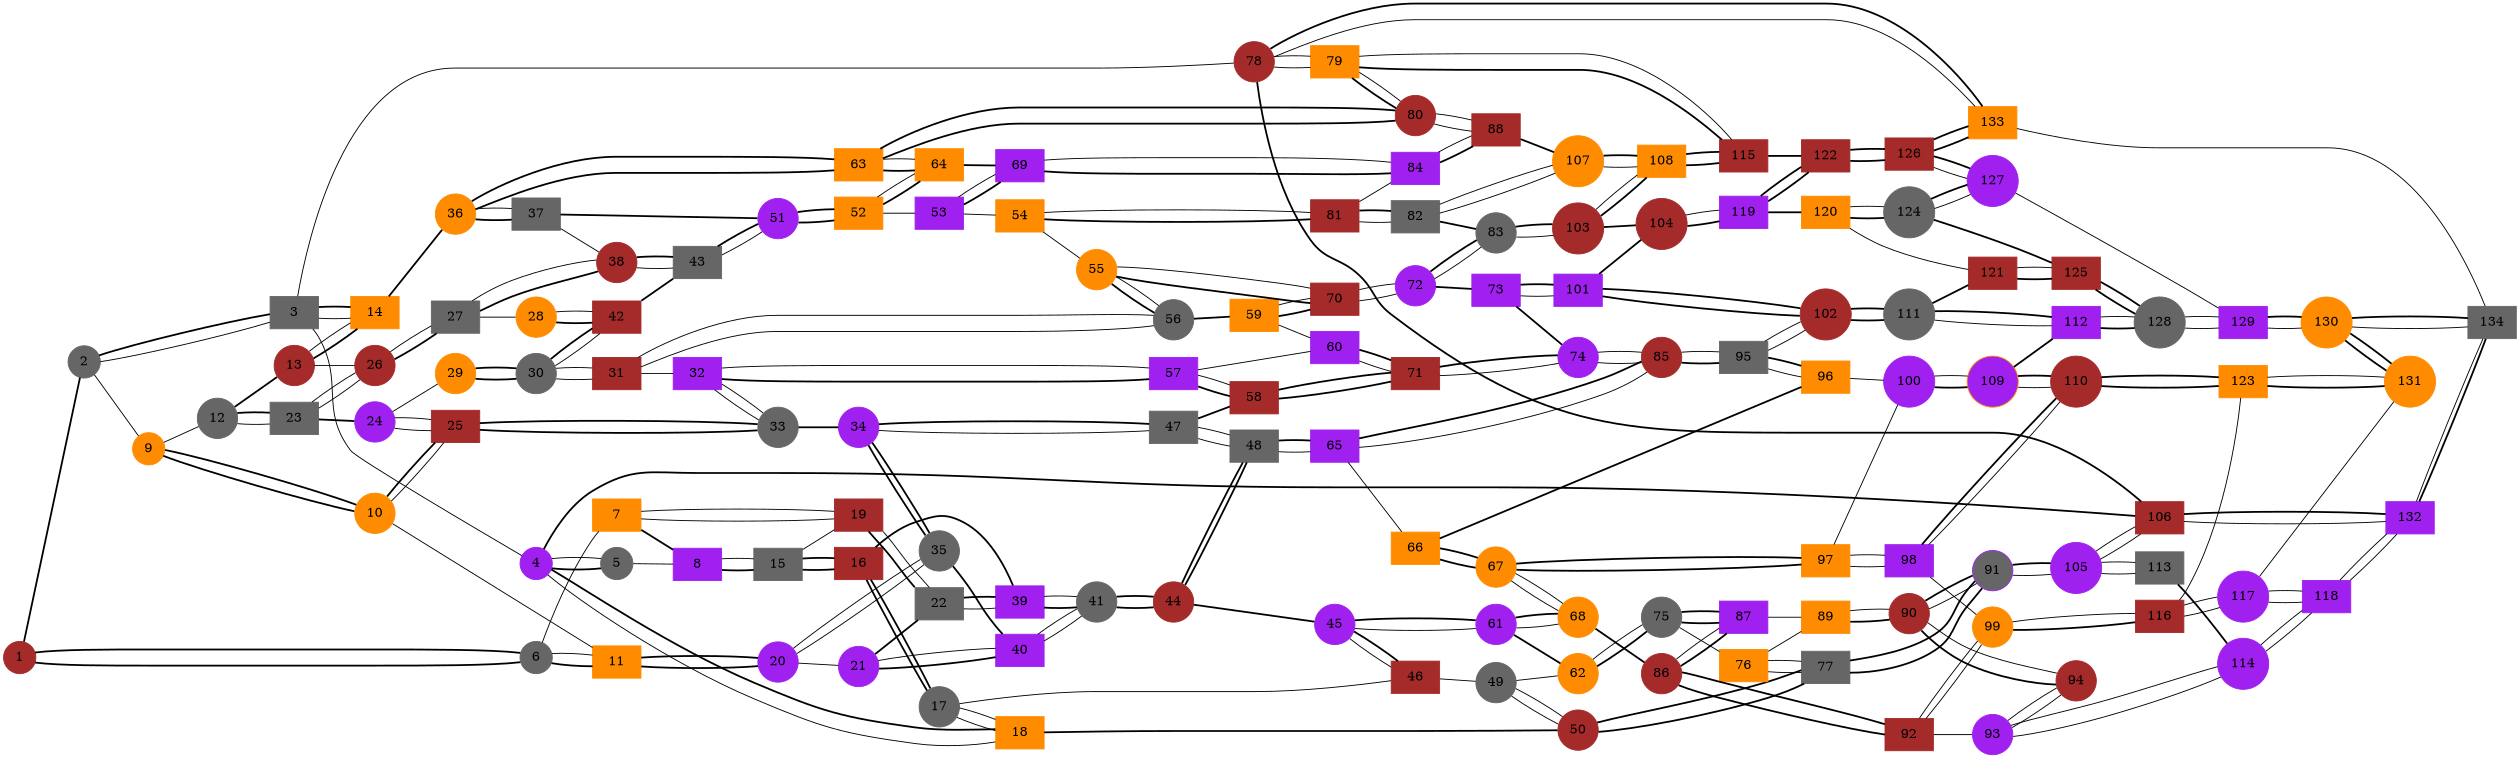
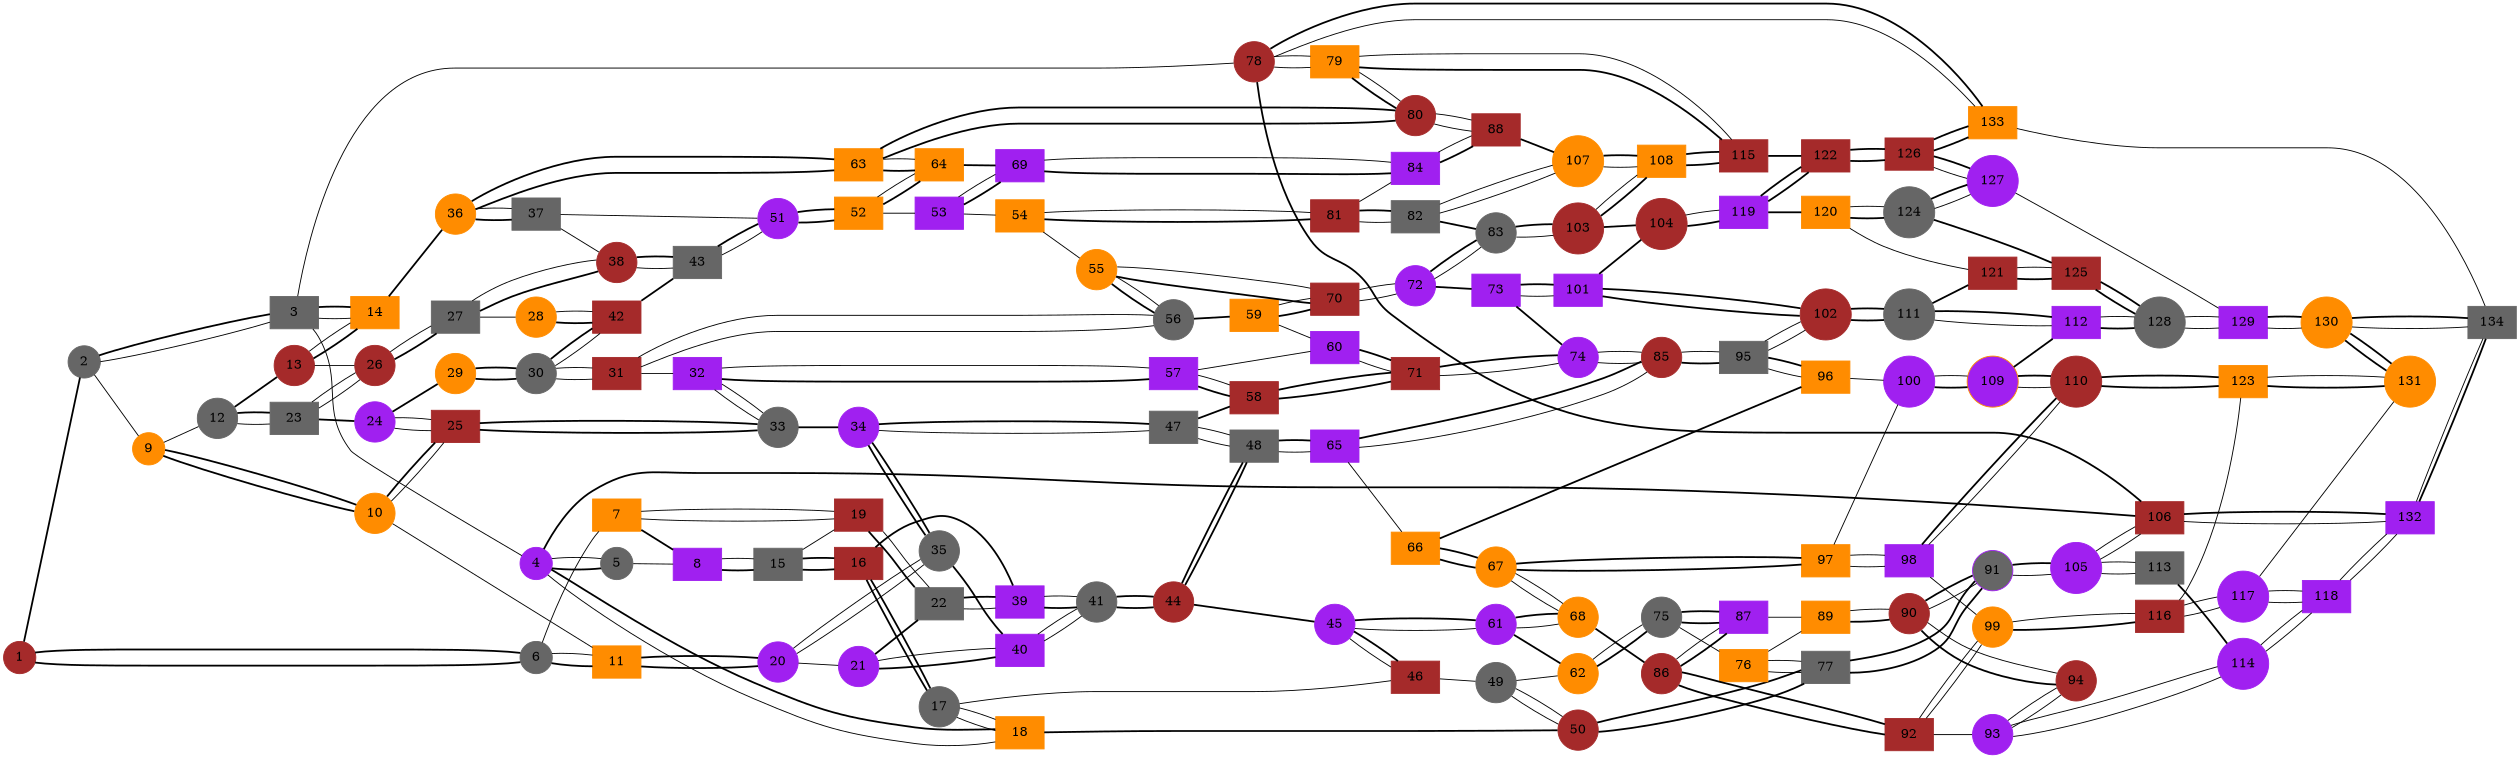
edge "37" -- "51": style bold -> solid
edge "29" -- "24": style solid -> bold
